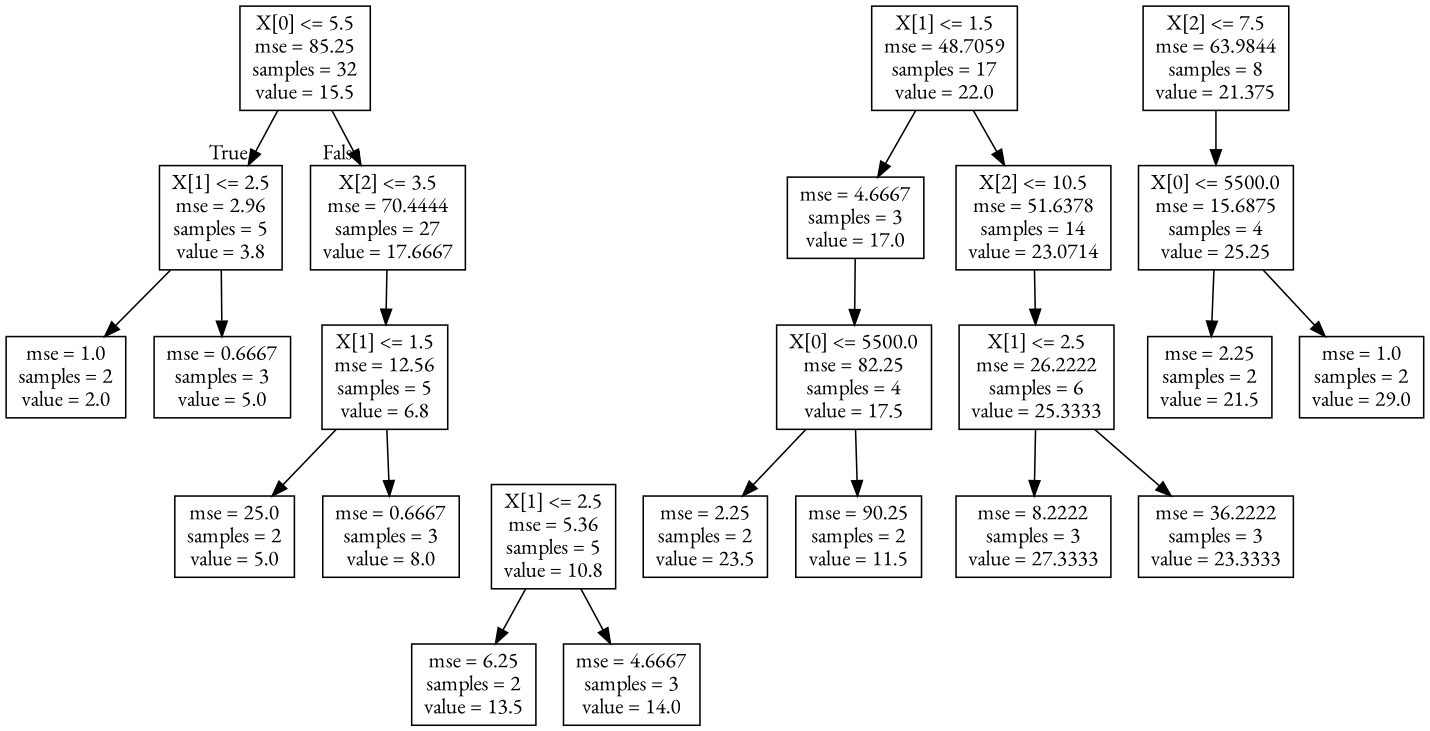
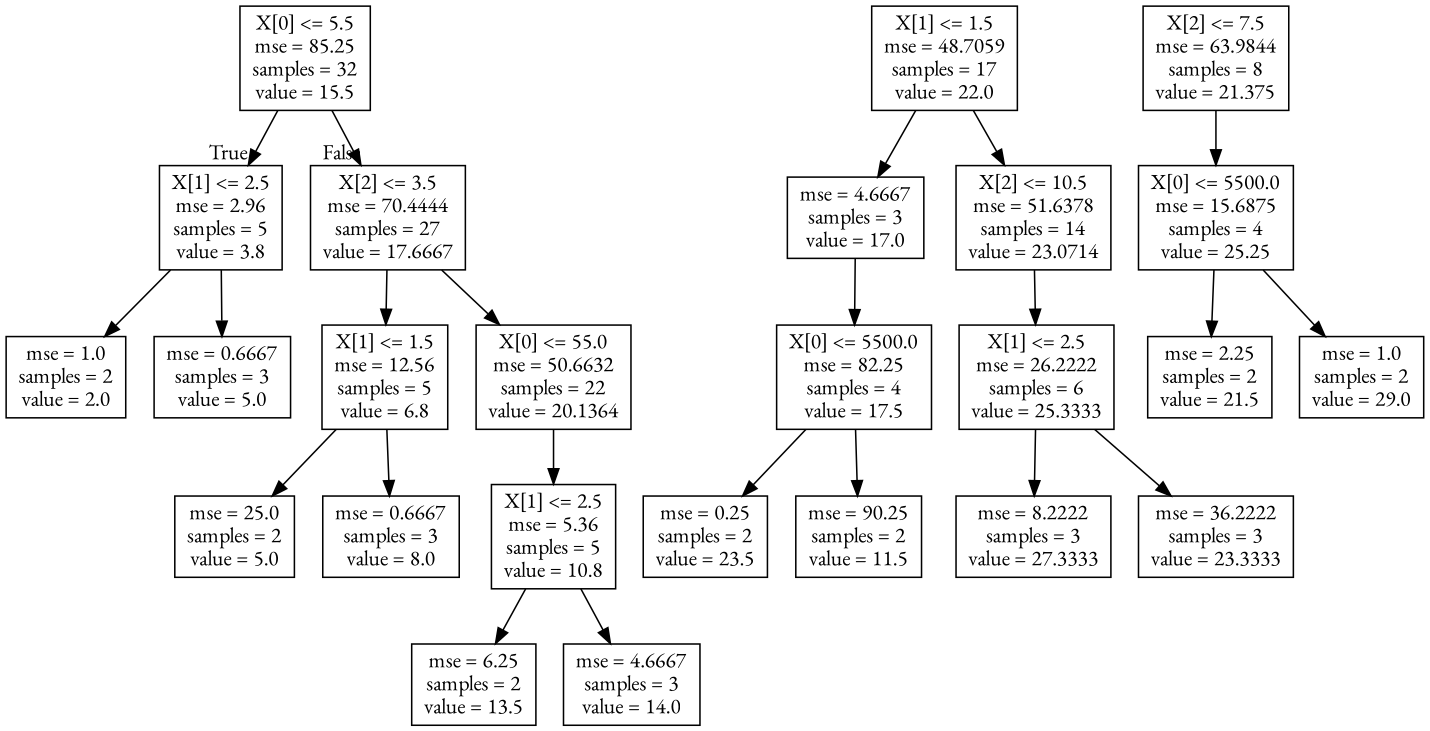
node "X[0] <= 55.0 mse = 50.6632 samples = 22 value = 20.1364": added
node "mse = 2.25 samples = 2 value = 23.5": label "mse = 2.25 samples = 2 value = 23.5" -> "mse = 0.25 samples = 2 value = 23.5"
